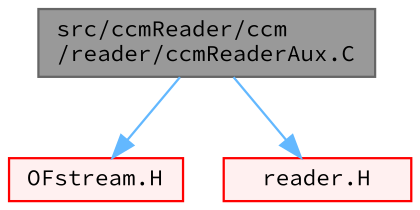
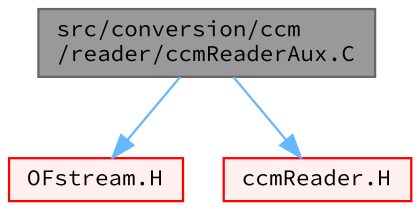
node "src/ccmReader/ccm /reader/ccmReaderAux.C": label "src/ccmReader/ccm /reader/ccmReaderAux.C" -> "src/conversion/ccm /reader/ccmReaderAux.C"
node "reader.H": label "reader.H" -> "ccmReader.H"
